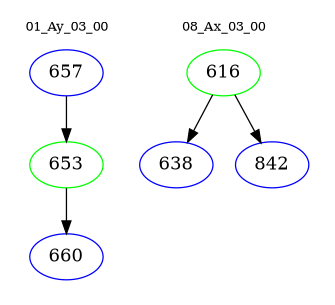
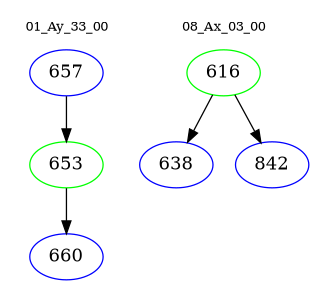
cluster "01_Ay_03_00": label "01_Ay_03_00" -> "01_Ay_33_00"
